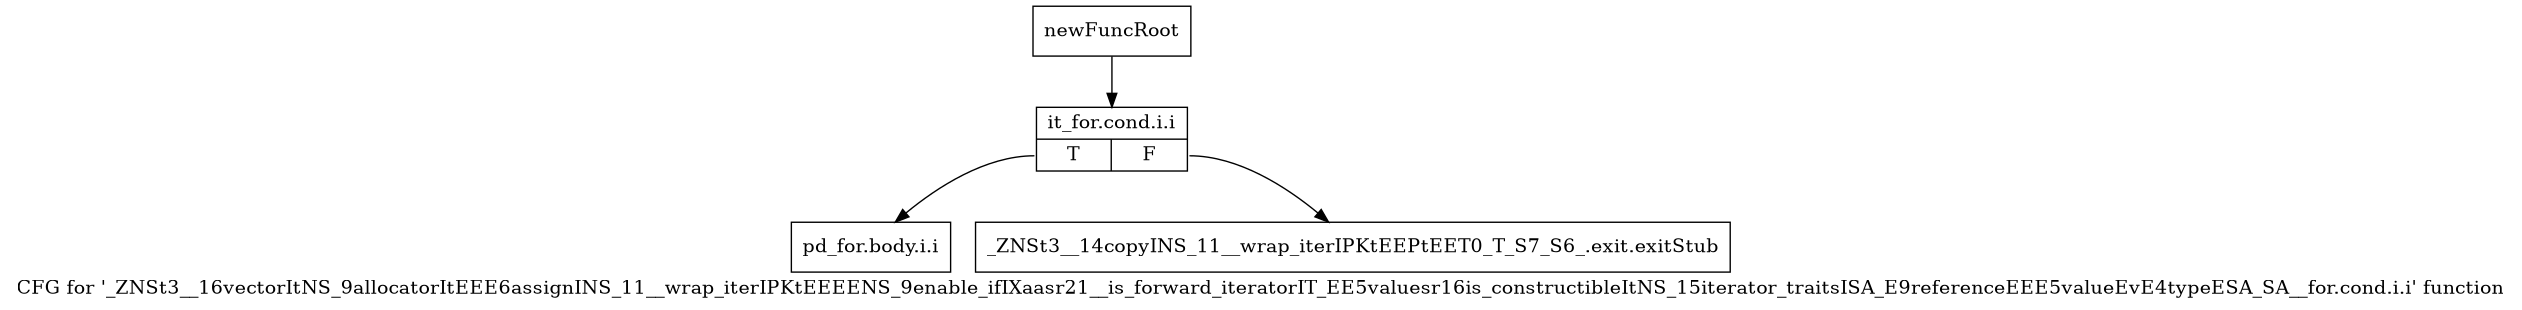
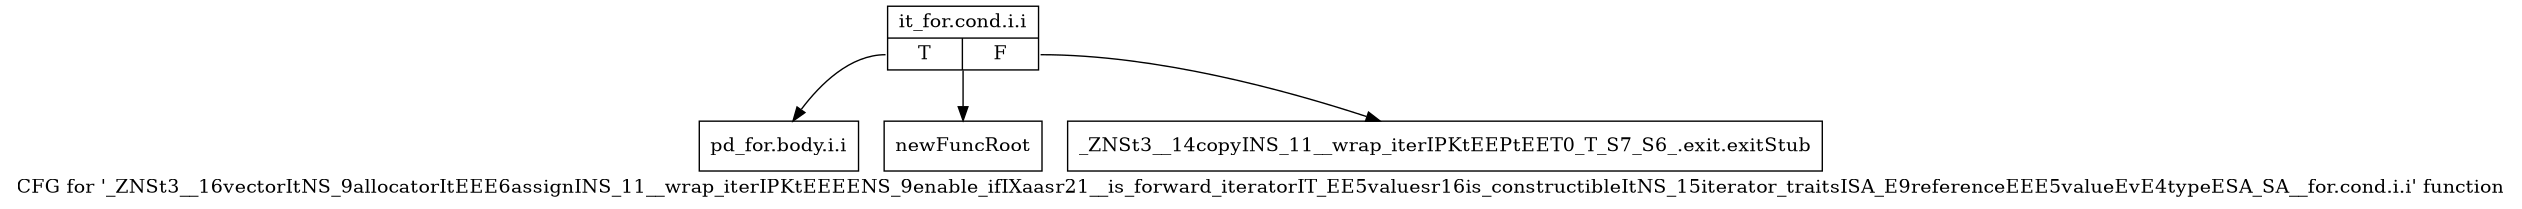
edge "newFuncRoot" -> "it_for.cond.i.i": reversed
